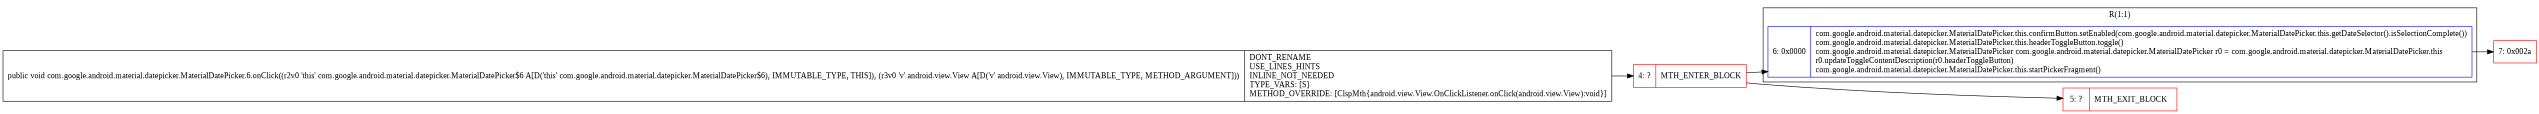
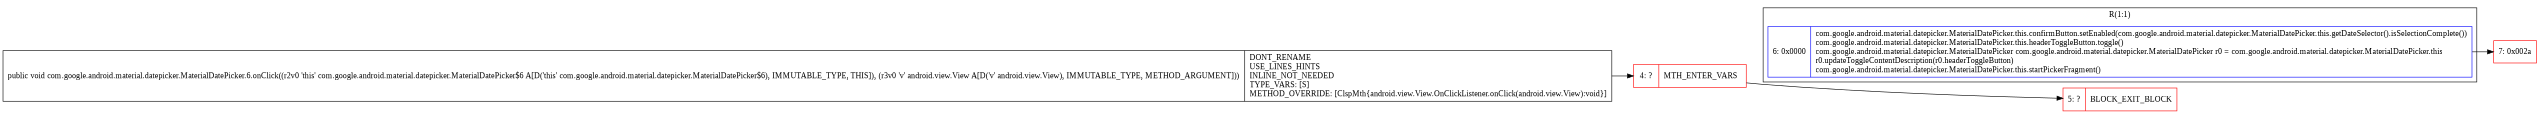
edge "4: ?" -> "6: 0x0000": removed
node "4: ?": text "MTH_ENTER_BLOCK" -> "MTH_ENTER_VARS"
node "5: ?": text "MTH_EXIT_BLOCK" -> "BLOCK_EXIT_BLOCK"
